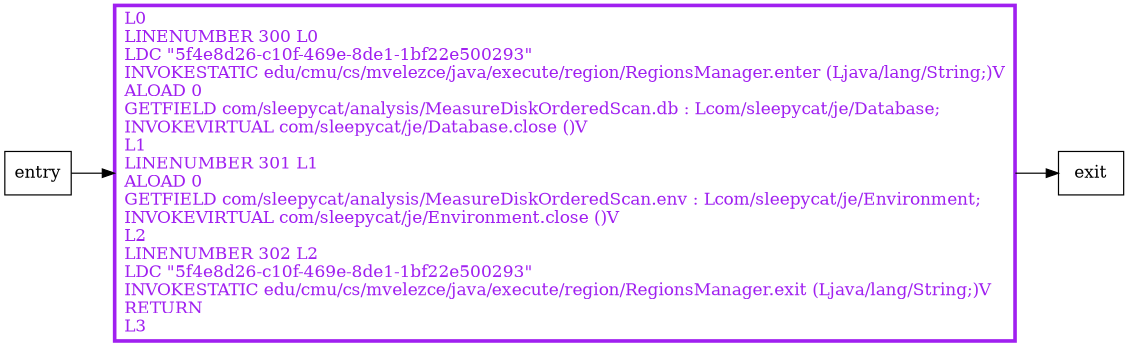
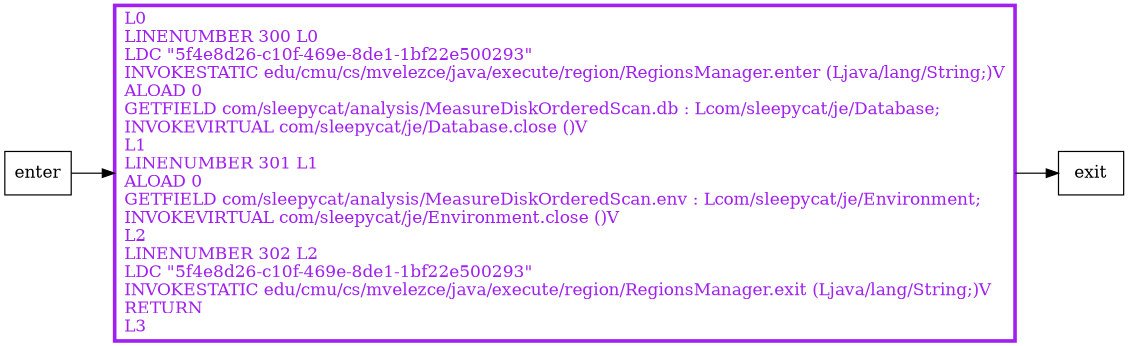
node "entry": label "entry" -> "enter"
